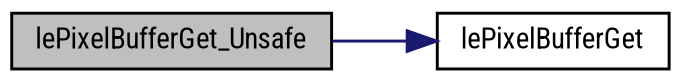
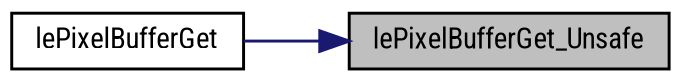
edge "lePixelBufferGet_Unsafe" -> "lePixelBufferGet": reversed
